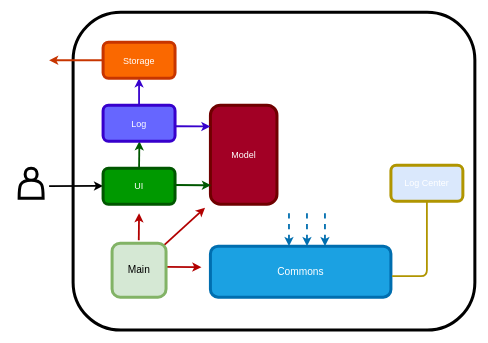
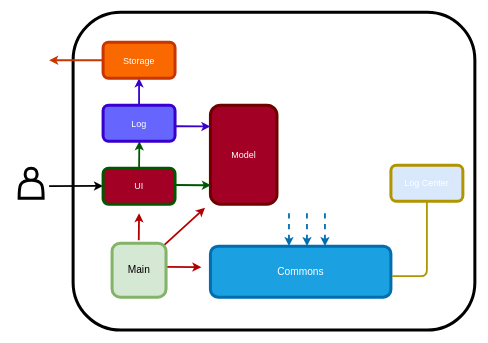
node "UI": fillcolor #009900 -> #a20025
